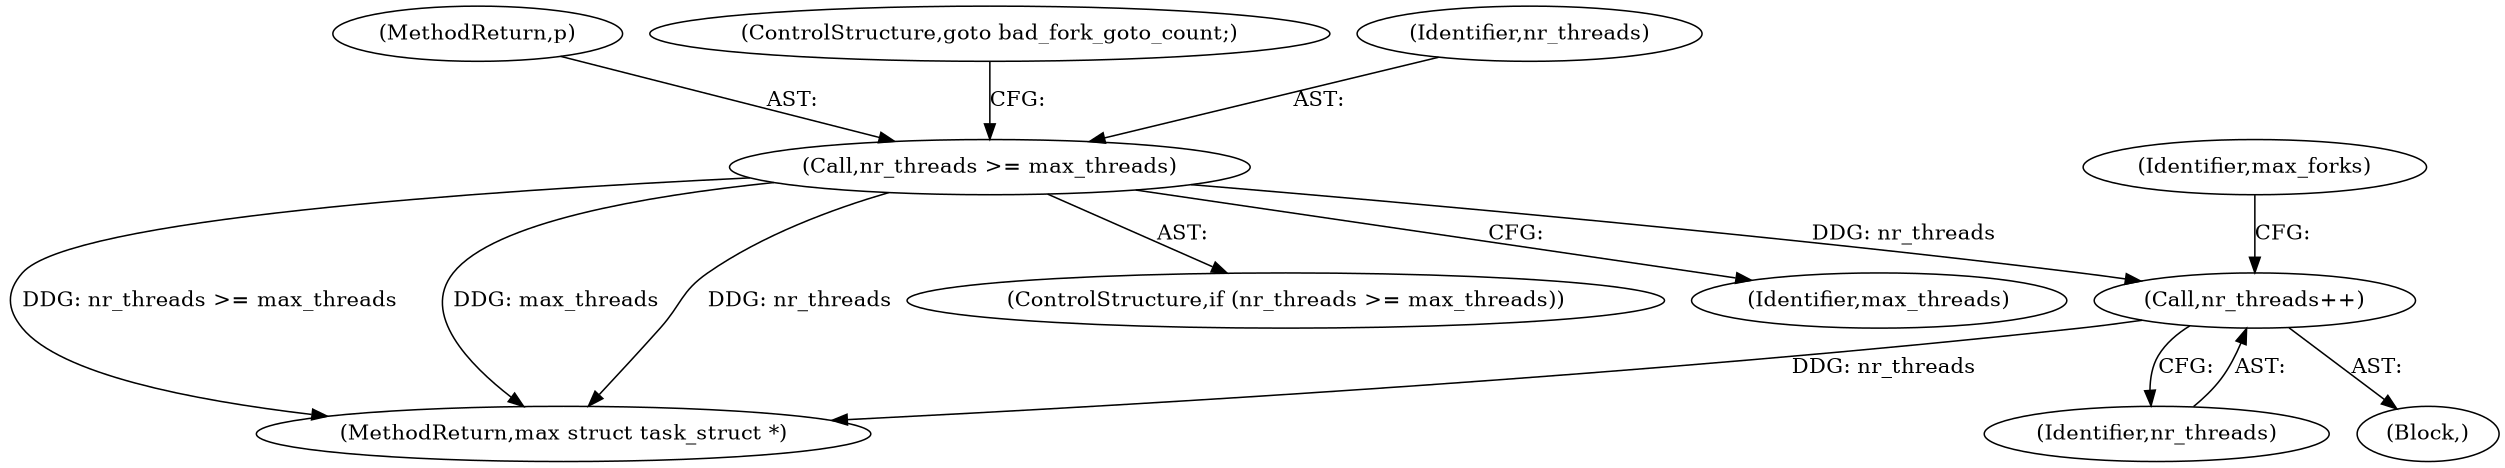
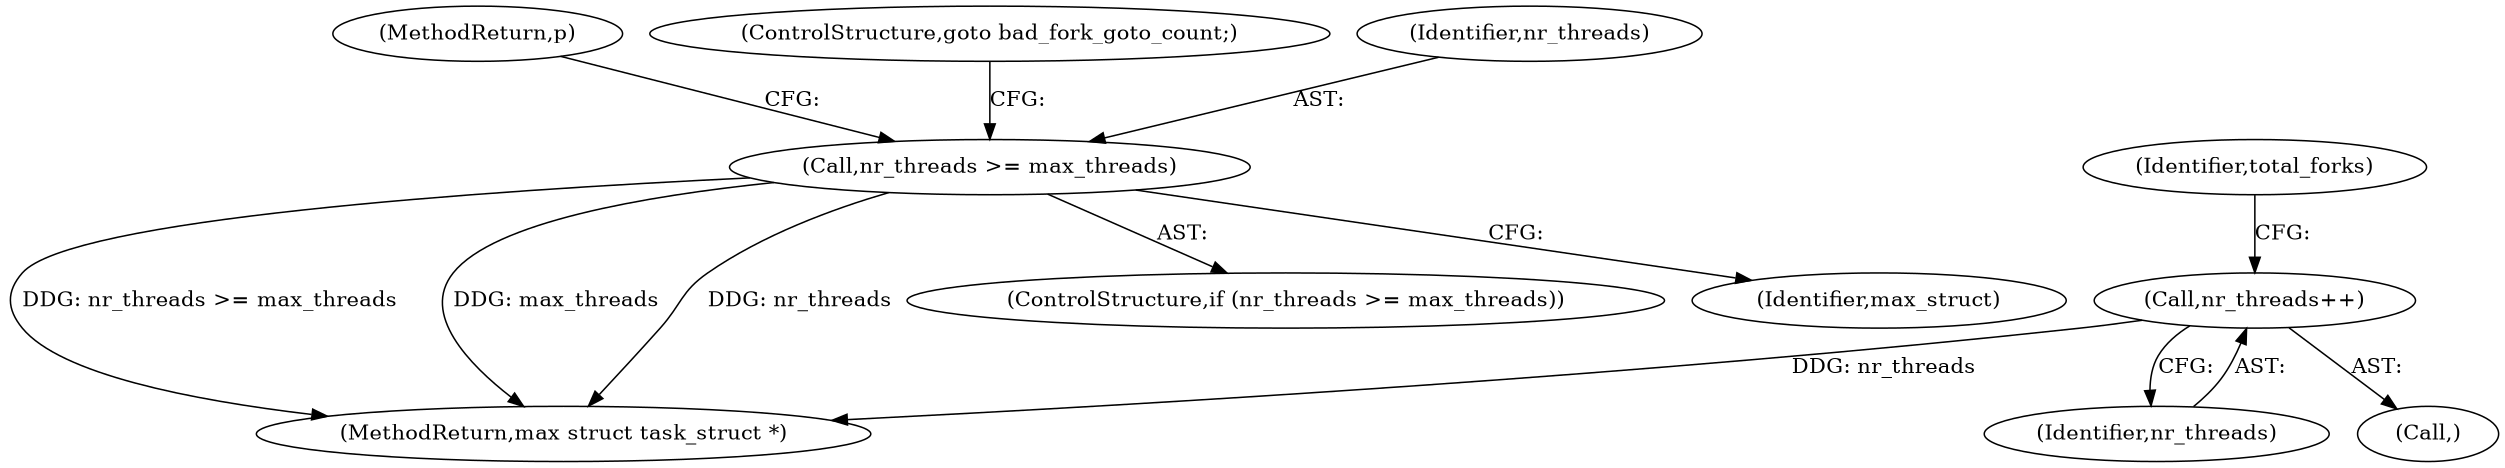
edge "(MethodReturn,p)" -> "(Call,nr_threads >= max_threads)": label "AST: " -> "CFG: "
node "(Identifier,max_forks)": label "(Identifier,max_forks)" -> "(Identifier,total_forks)"
edge "(Call,nr_threads >= max_threads)" -> "(Call,nr_threads++)": removed, label "DDG: nr_threads"
node "(Identifier,max_threads)": label "(Identifier,max_threads)" -> "(Identifier,max_struct)"
node "(Block,)": label "(Block,)" -> "(Call,)"
